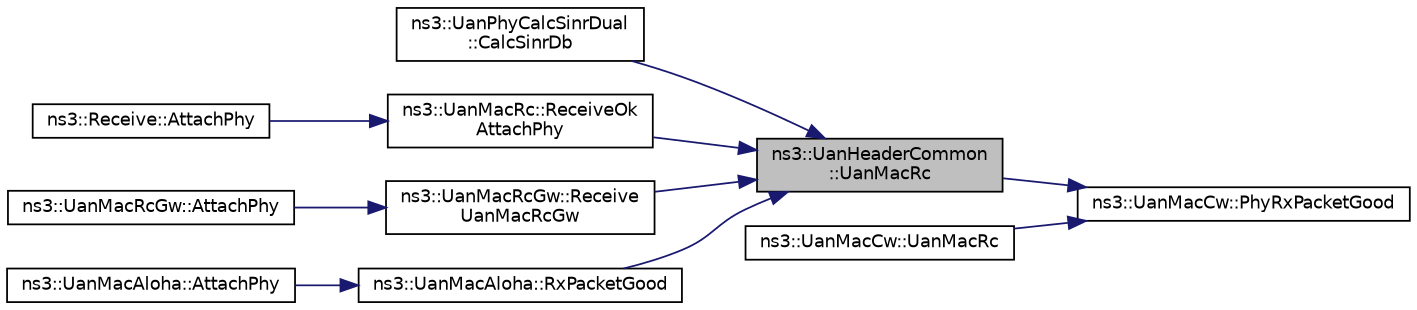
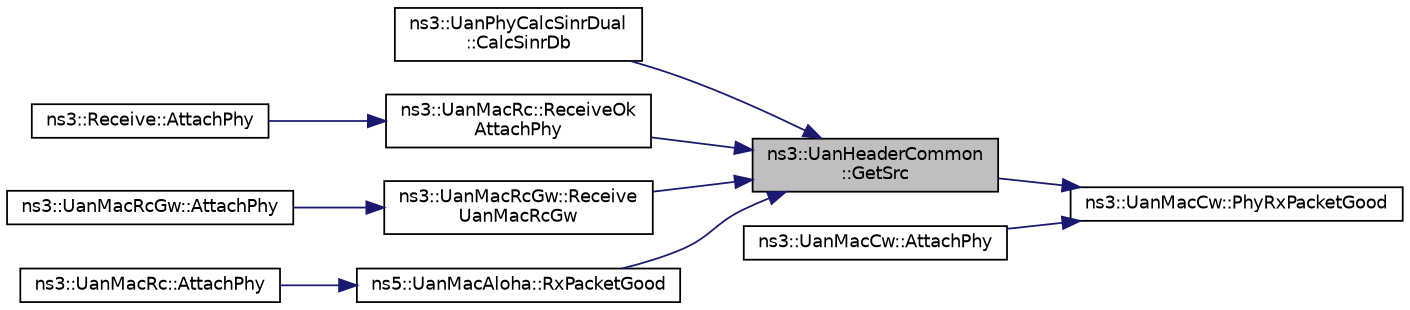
node "ns3::UanHeaderCommon ::UanMacRc": label "ns3::UanHeaderCommon ::UanMacRc" -> "ns3::UanHeaderCommon ::GetSrc"
node "ns3::UanMacCw::UanMacRc": label "ns3::UanMacCw::UanMacRc" -> "ns3::UanMacCw::AttachPhy"
node "ns3::UanMacAloha::AttachPhy": label "ns3::UanMacAloha::AttachPhy" -> "ns3::UanMacRc::AttachPhy"
node "ns3::UanMacAloha::RxPacketGood": label "ns3::UanMacAloha::RxPacketGood" -> "ns5::UanMacAloha::RxPacketGood"
